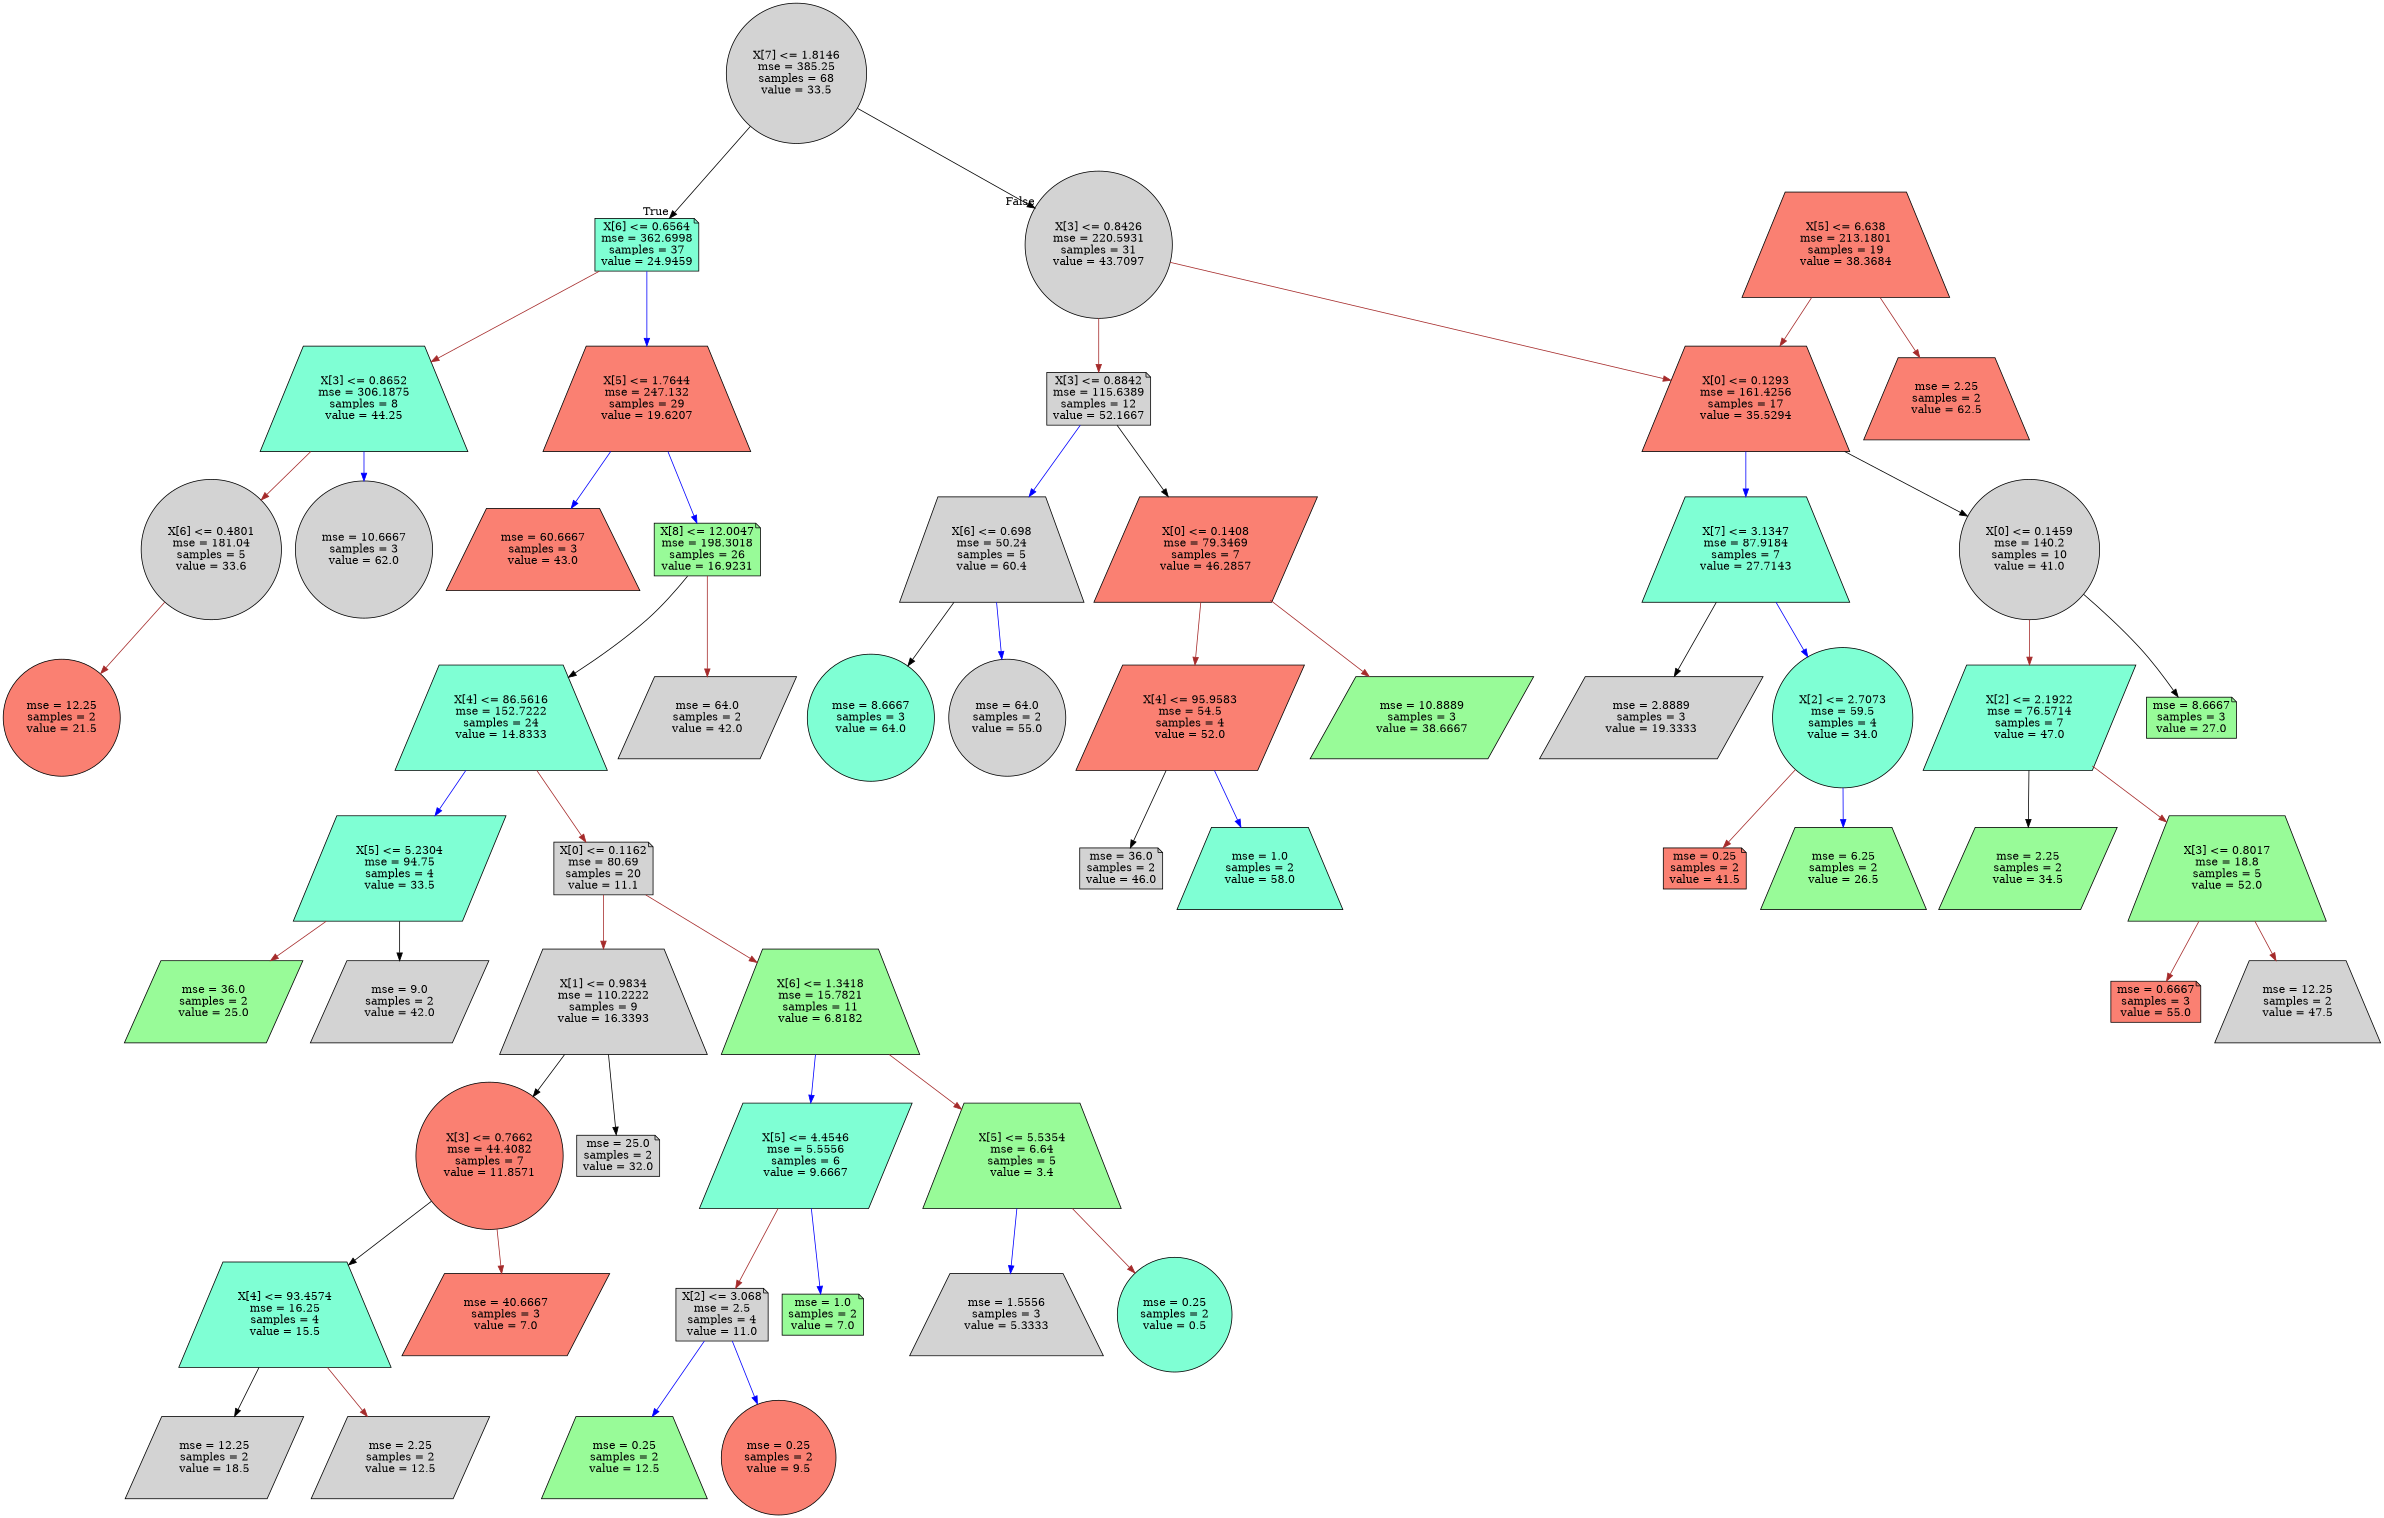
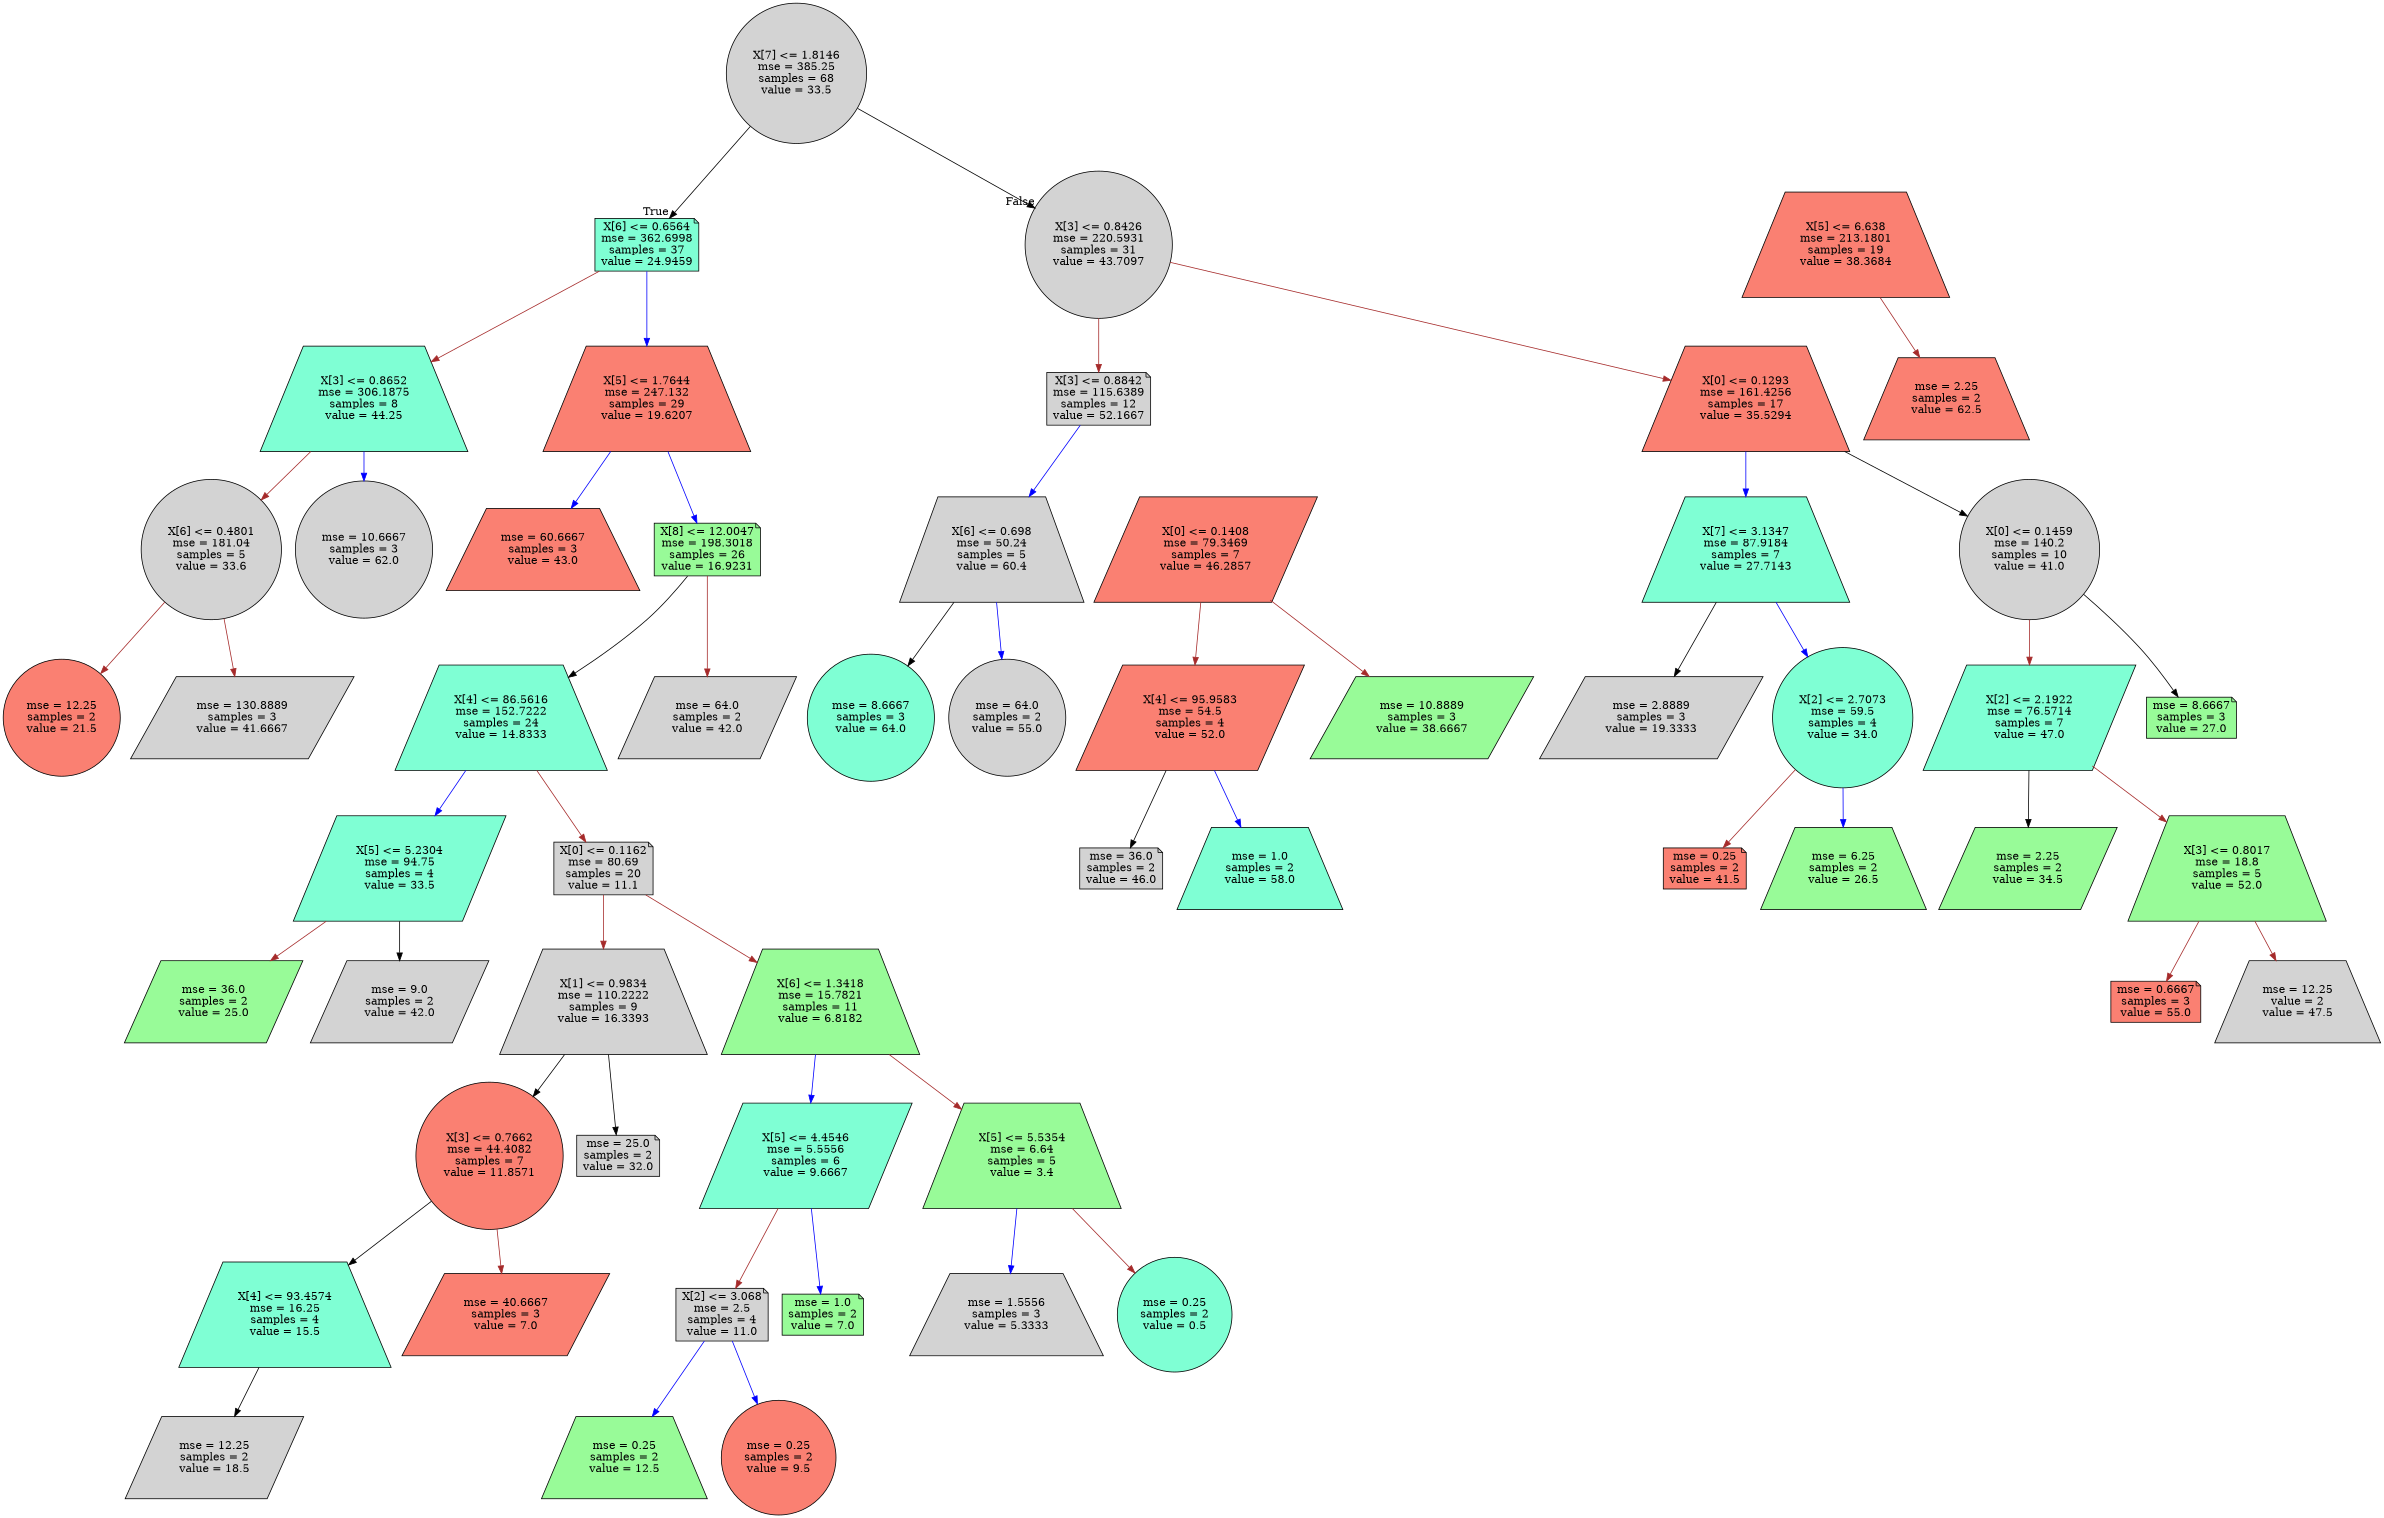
edge "X[5] <= 6.638 mse = 213.1801 samples = 19 value = 38.3684" -> "X[0] <= 0.1293 mse = 161.4256 samples = 17 value = 35.5294": removed
edge "X[3] <= 0.8842 mse = 115.6389 samples = 12 value = 52.1667" -> "X[0] <= 0.1408 mse = 79.3469 samples = 7 value = 46.2857": removed
node "mse = 130.8889 samples = 3 value = 41.6667": added
node "mse = 12.25 samples = 2 value = 47.5": label "mse = 12.25 samples = 2 value = 47.5" -> "mse = 12.25 value = 2 value = 47.5"
node "mse = 2.25 samples = 2 value = 12.5": removed
